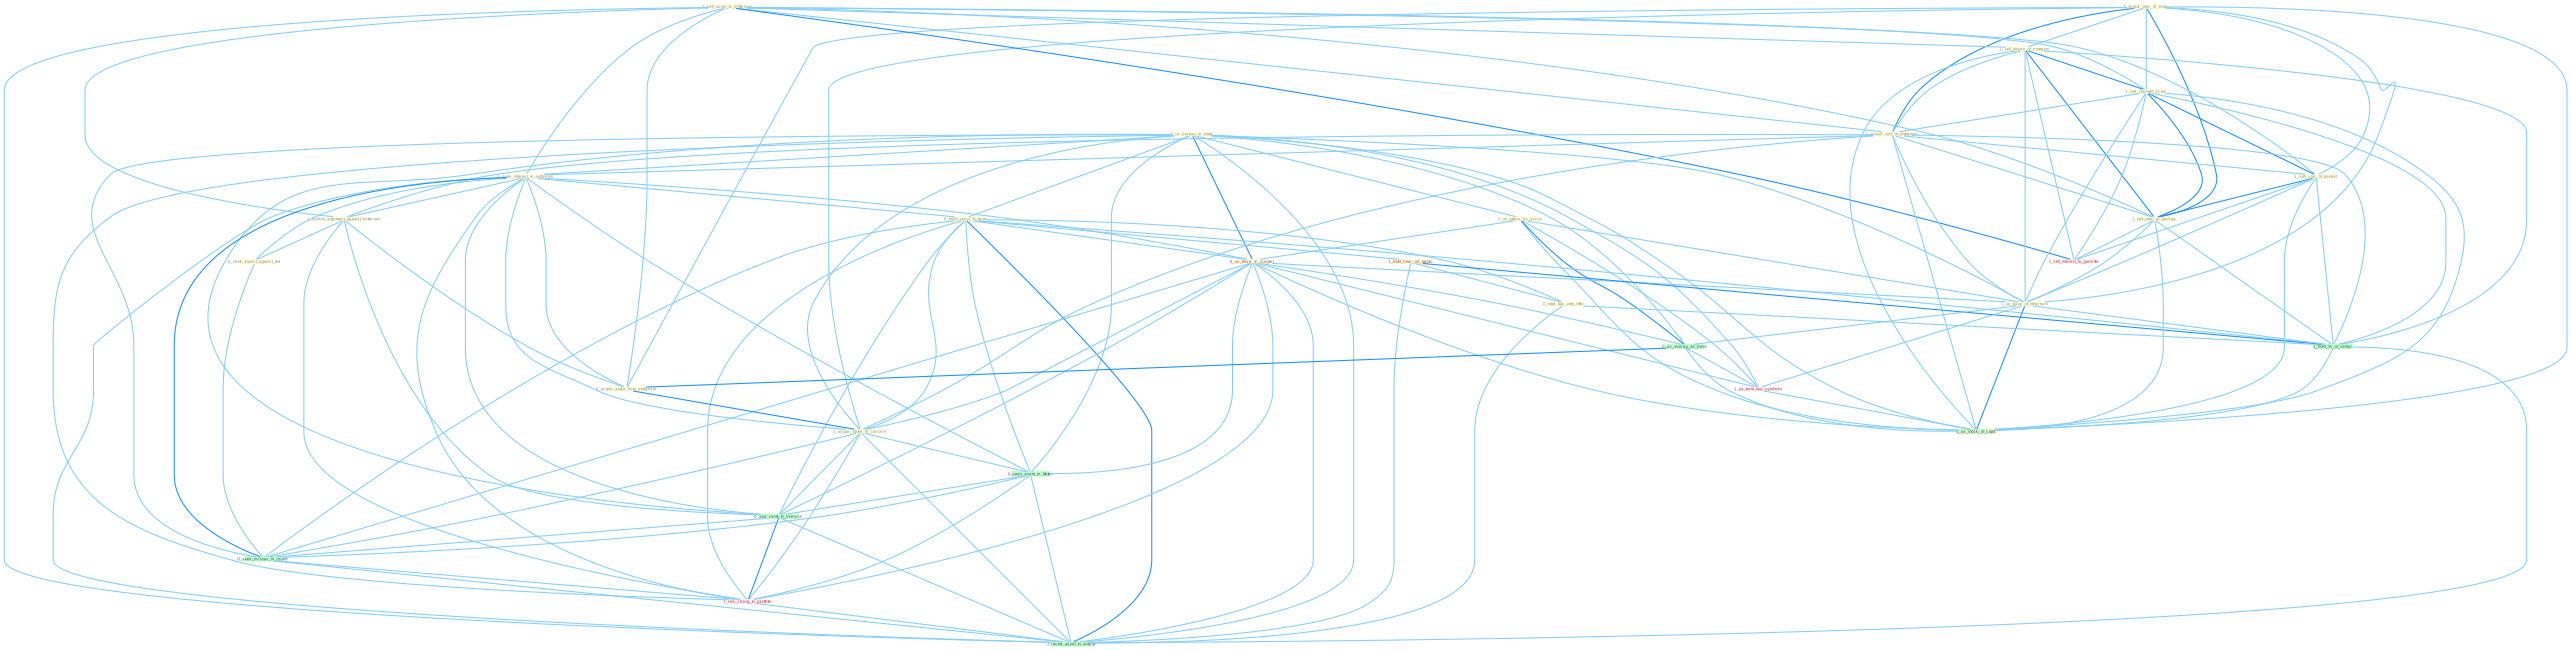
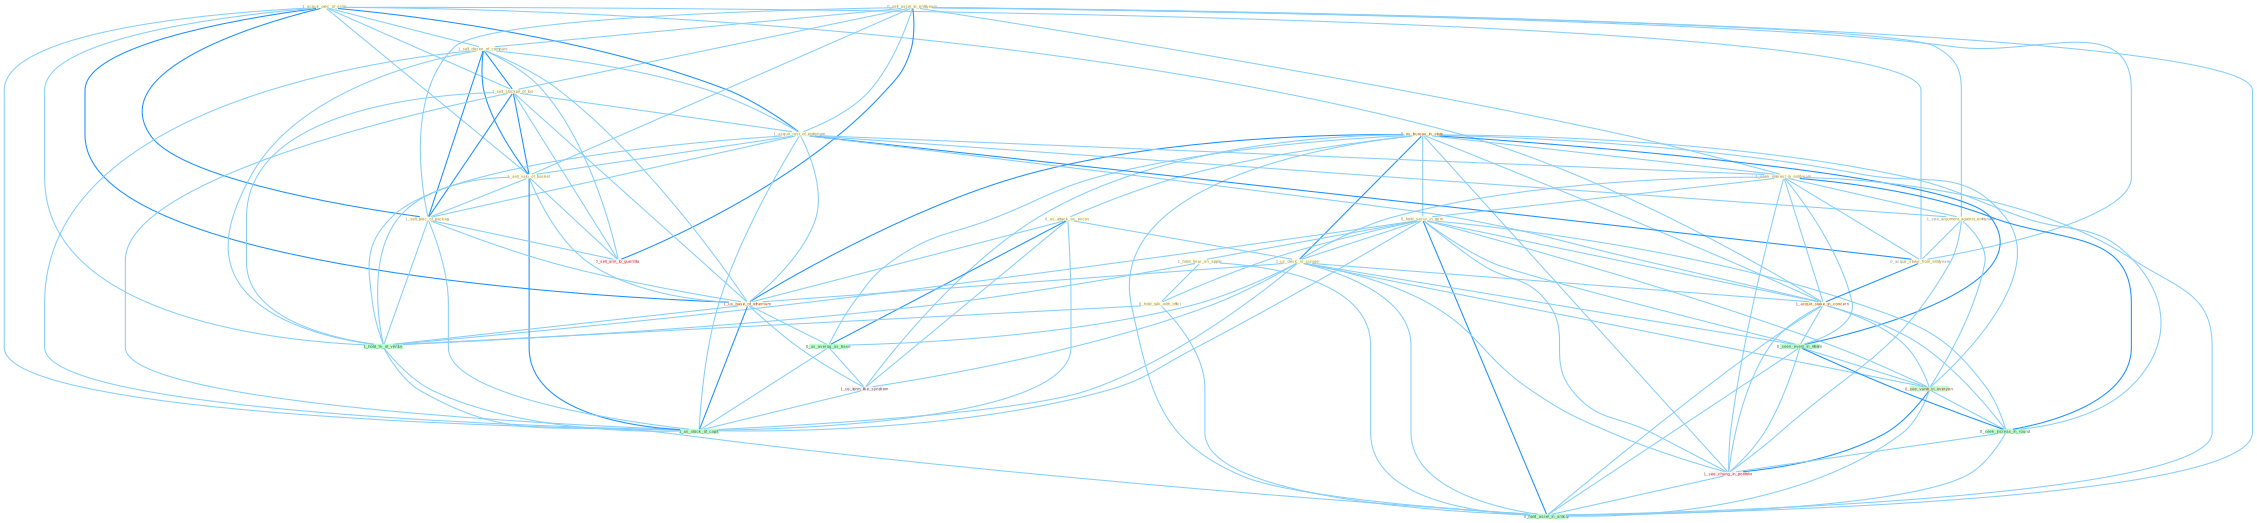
edge "1_sell_dozen_of_compani" -- "1_sell_valu_of_basket": added
node "0_us_bureau_in_state": fontcolor #8b7d6b -> #b22222
edge "0_us_bureau_in_state" -- "1_us_base_of_othernum": color #87cefa -> #1e90ff
edge "1_acquir_piec_of_estat" -- "1_us_base_of_othernum": color #87cefa -> #1e90ff
edge "1_acquir_piec_of_estat" -- "1_hold_%_of_ventur": added
edge "1_sell_valu_of_basket" -- "1_sell_piec_of_packag": color #1e90ff -> #87cefa
node "1_basket_argument_against_entitynam": label "1_basket_argument_against_entitynam" -> "1_see_argument_against_entitynam"
edge "0_us_bureau_in_state" -- "1_us_stock_of_capit": now "0_hold_secur_in_term" -- "1_us_stock_of_capit"
node "0_seek_injunct_against_bid": removed
node "0_us_devic_in_surgeri": fontcolor #b22222 -> #8b7d6b
node "1_hold_hear_on_applic": fontcolor #b22222 -> #8b7d6b
node "0_sell_interest_to_guerrilla": label "0_sell_interest_to_guerrilla" -> "0_sell_arm_to_guerrilla"
edge "0_us_bureau_in_state" -- "0_seen_event_in_lifetim": color #87cefa -> #1e90ff
edge "1_hold_hear_on_applic" -- "1_hold_%_of_ventur": color #1e90ff -> #87cefa
node "1_us_base_of_othernum": fontcolor #8b7d6b -> #b22222
edge "0_us_averag_as_base" -- "0_acquir_stake_from_entitynam": now "1_acquir_rest_of_entitynam" -- "0_acquir_stake_from_entitynam"
node "1_us_term_like_syndrom": fontcolor #b22222 -> #2f4f4f
edge "1_sell_valu_of_basket" -- "1_us_stock_of_capit": color #87cefa -> #1e90ff
edge "0_us_devic_in_surgeri" -- "0_seek_increas_in_round": removed
edge "1_seek_interest_in_entitynam" -- "0_see_vaniti_in_everyon": removed
node "1_acquir_stake_in_concern": fontcolor #8b7d6b -> #b22222
node "1_us_stock_of_capit": fontcolor #b22222 -> #2f4f4f
node "0_see_vaniti_in_everyon": fontcolor #2f4f4f -> #b22222
edge "0_seen_event_in_lifetim" -- "0_seek_increas_in_round": color #87cefa -> #1e90ff
node "0_round_asset_in_anticip": label "0_round_asset_in_anticip" -> "0_hold_asset_in_anticip"
